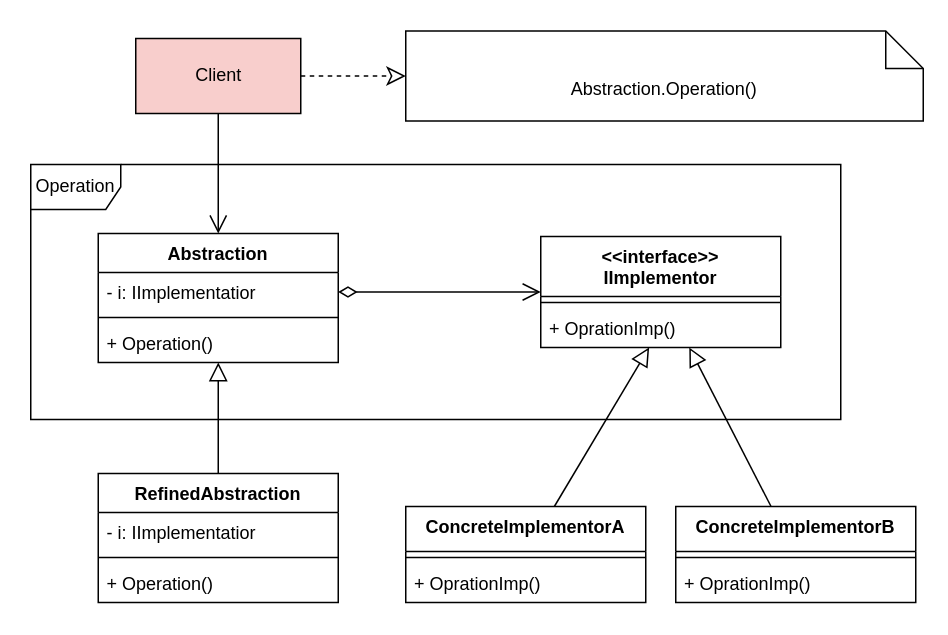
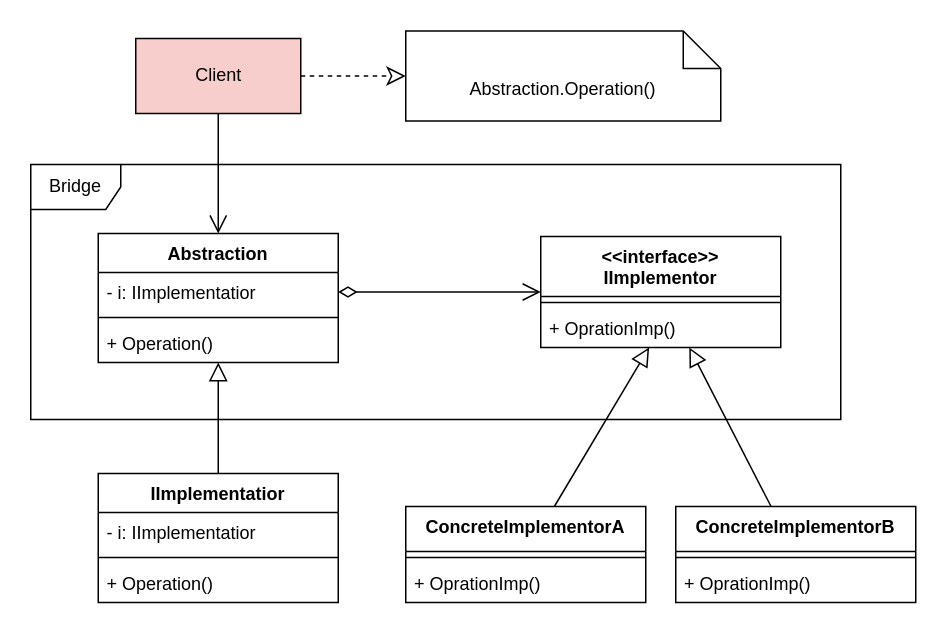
node "Abstraction.Operation()": size 518x90 -> 315x90
node "Operation": label "Operation" -> "Bridge"
node "RefinedAbstraction": label "RefinedAbstraction" -> "IImplementatior"
